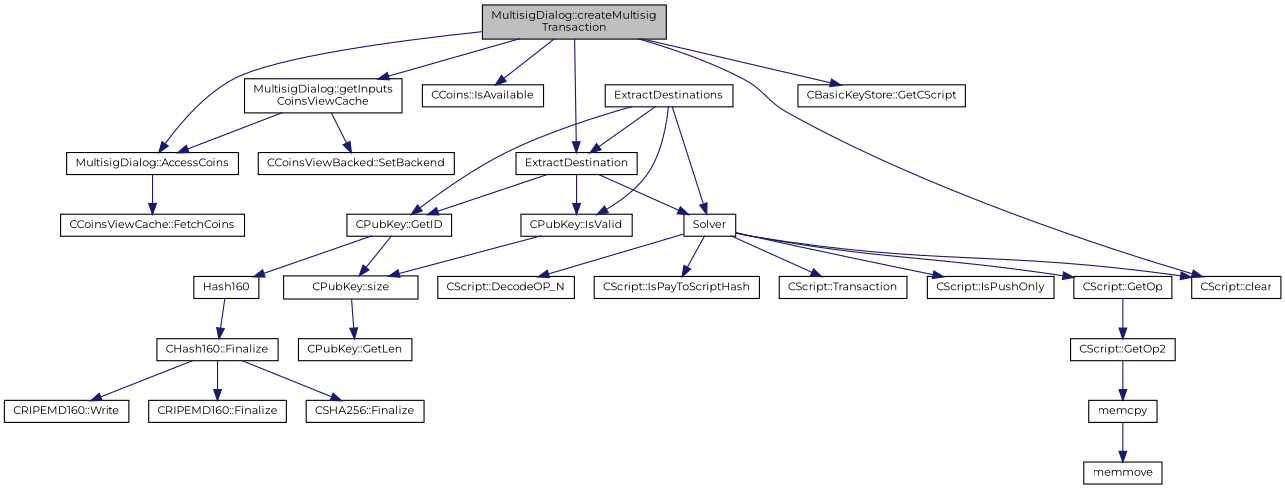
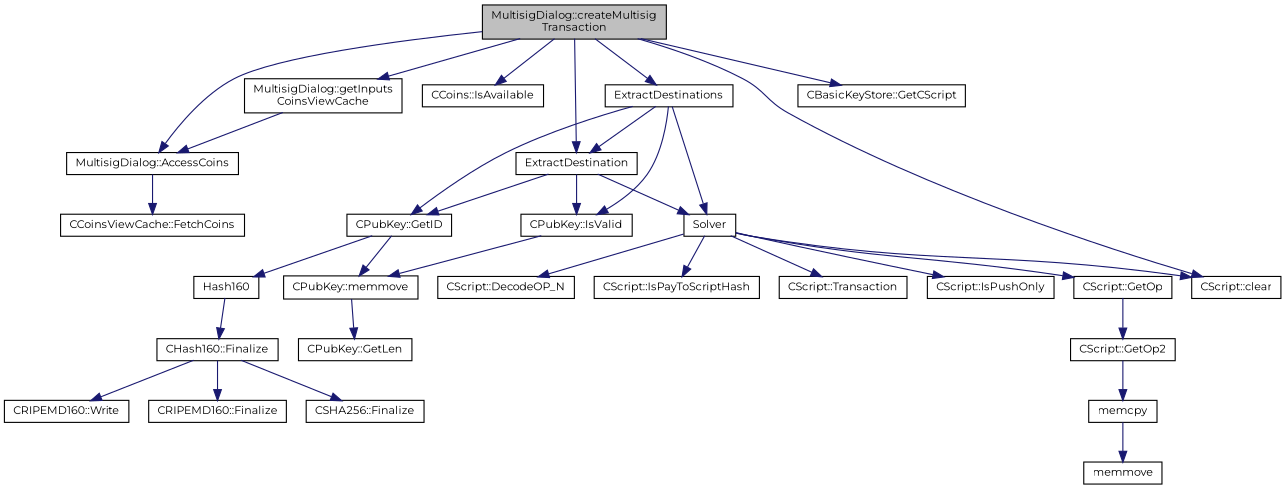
edge "MultisigDialog::createMultisig Transaction" -> "ExtractDestinations": added
node "CCoinsViewBacked::SetBackend": removed
node "CPubKey::size": label "CPubKey::size" -> "CPubKey::memmove"
